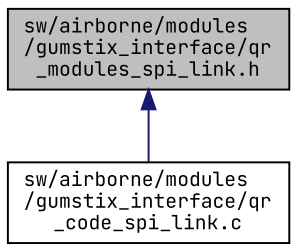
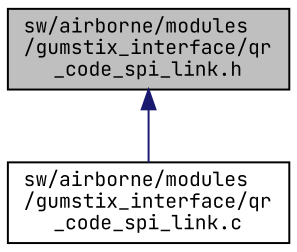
node "sw/airborne/modules /gumstix_interface/qr _modules_spi_link.h": label "sw/airborne/modules /gumstix_interface/qr _modules_spi_link.h" -> "sw/airborne/modules /gumstix_interface/qr _code_spi_link.h"
